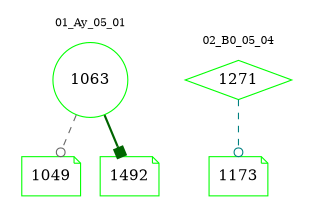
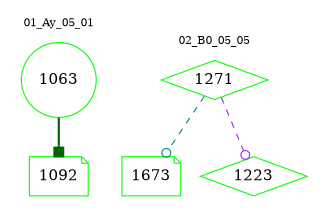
cluster "02_B0_05_04": label "02_B0_05_04" -> "02_B0_05_05"
node "1049": removed
node "1492": label "1492" -> "1092"
node "1173": label "1173" -> "1673"
node "1223": added
